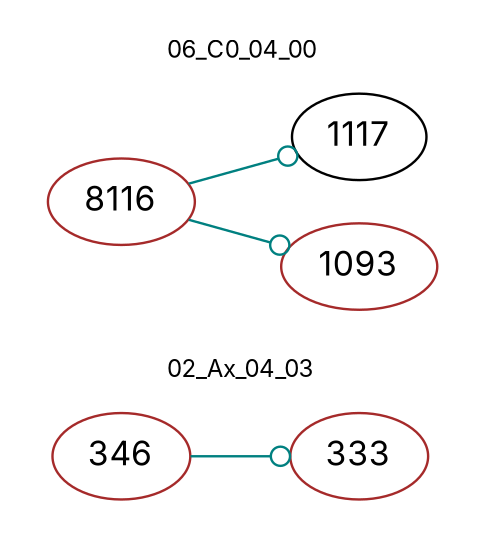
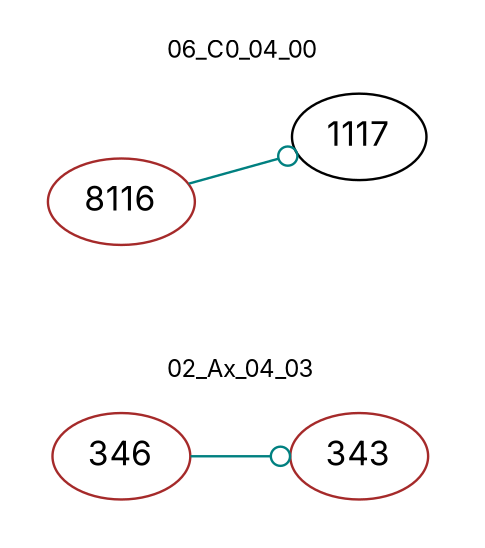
node "1093": removed
node "333": label "333" -> "343"
